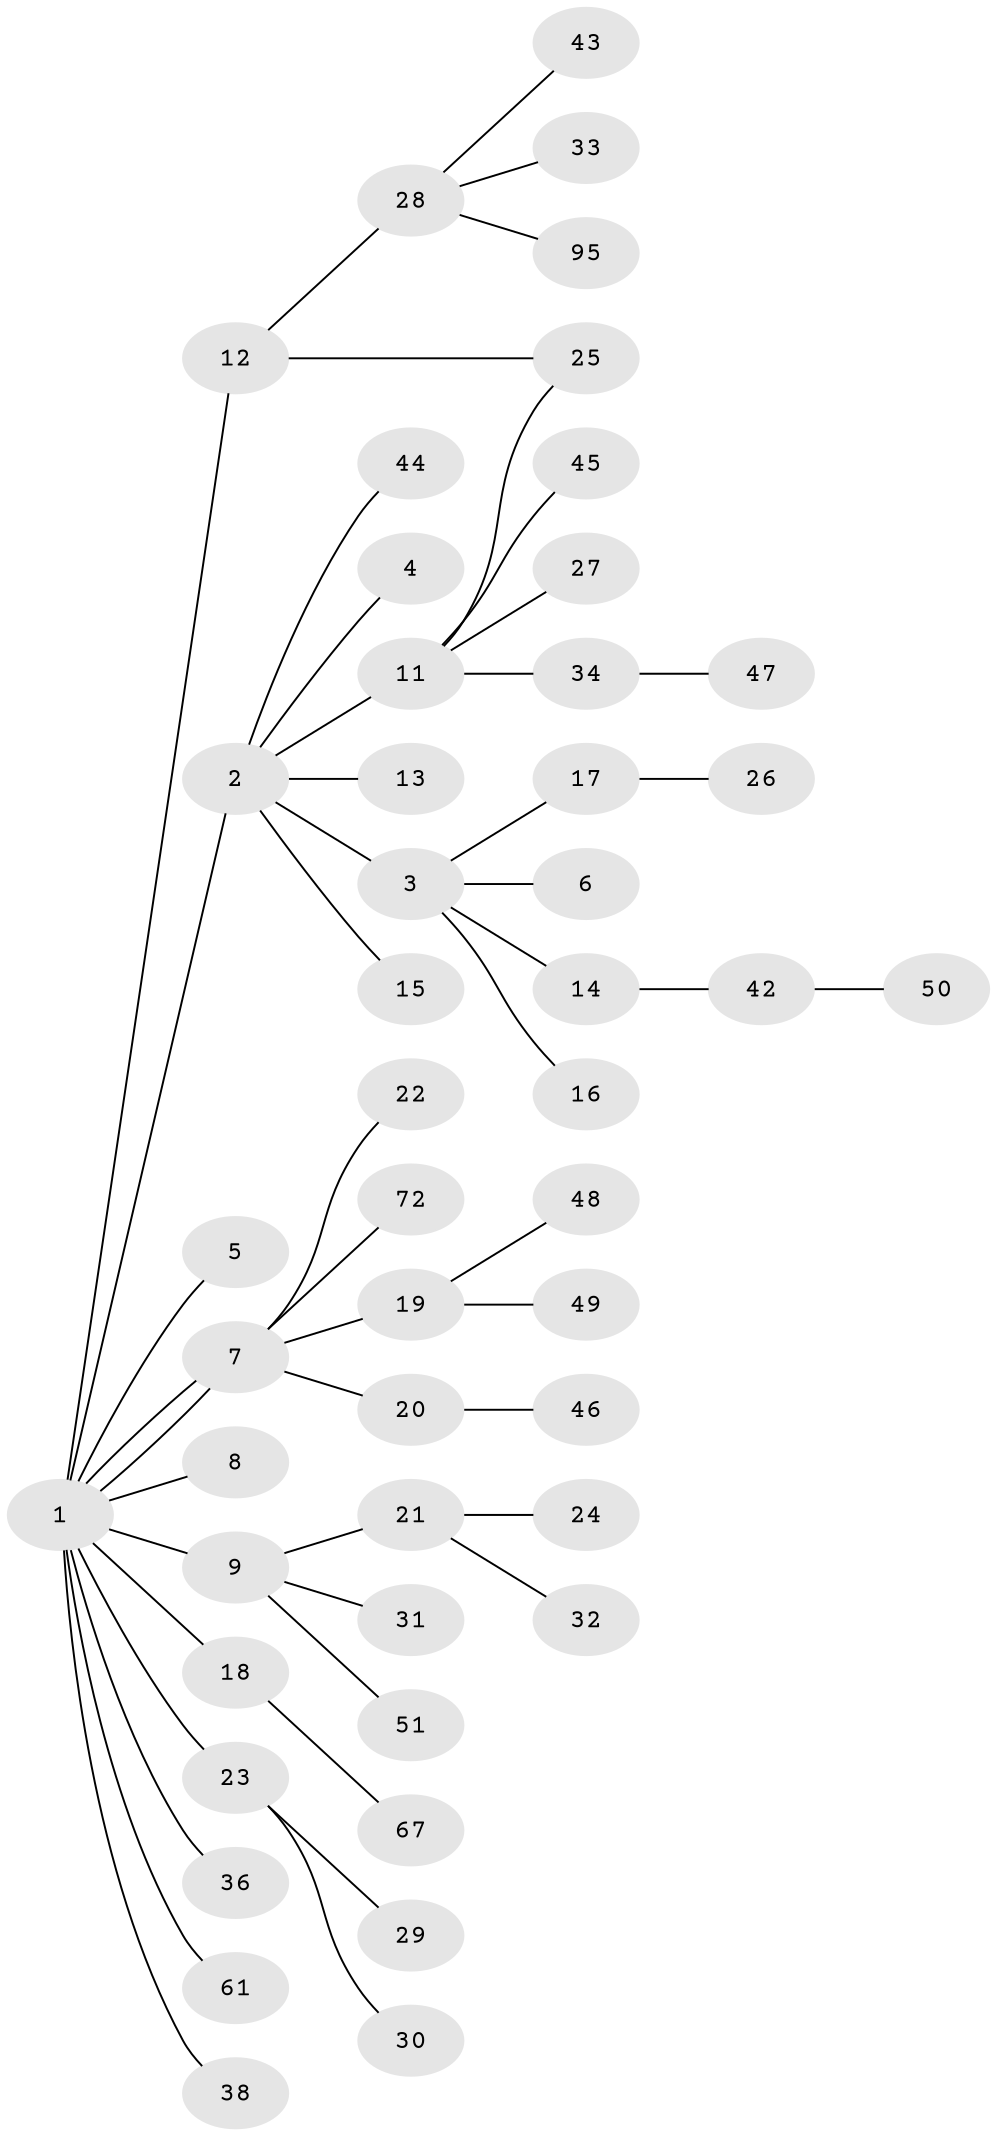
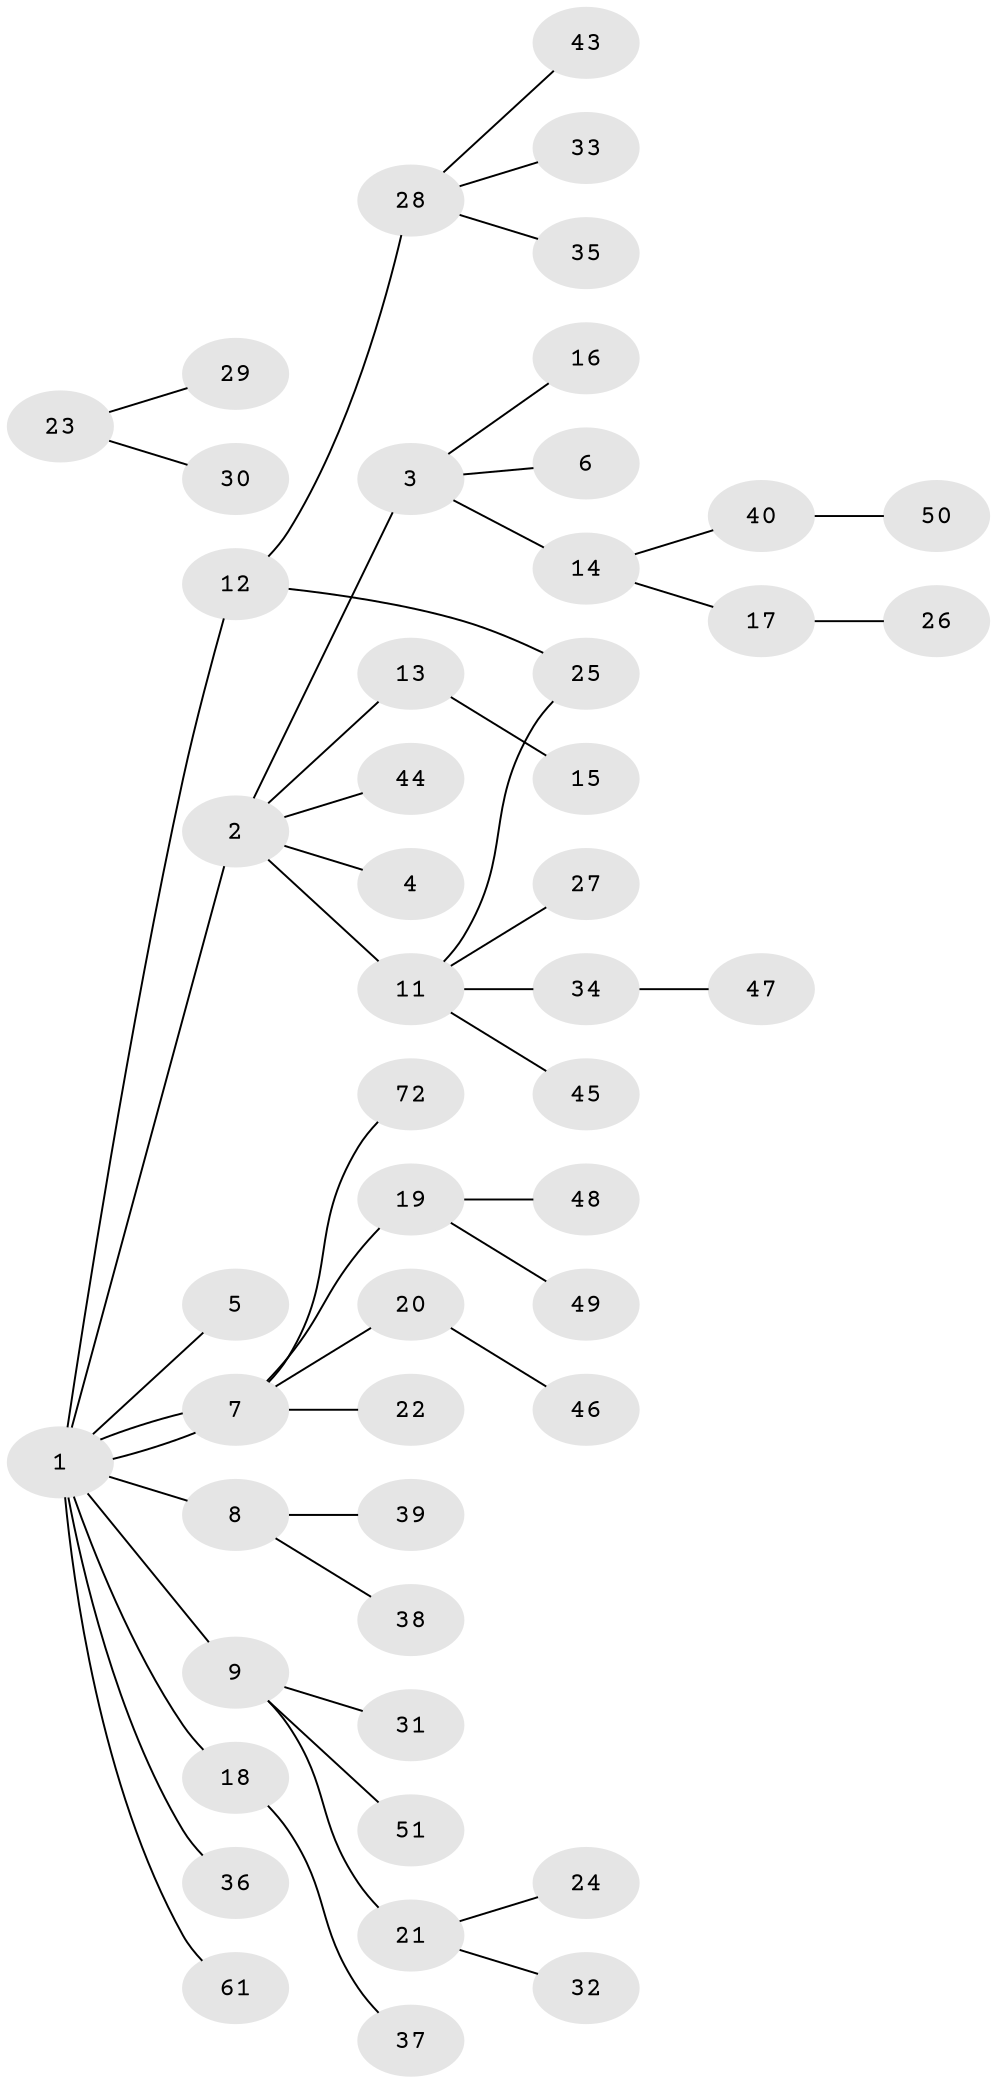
node "95": label "95" -> "35"
edge "17" -- "3": now "17" -- "14"
edge "2" -- "15": now "13" -- "15"
node "42": label "42" -> "40"
node "39": added
edge "1" -- "23": removed
edge "1" -- "38": now "8" -- "38"
node "67": label "67" -> "37"
